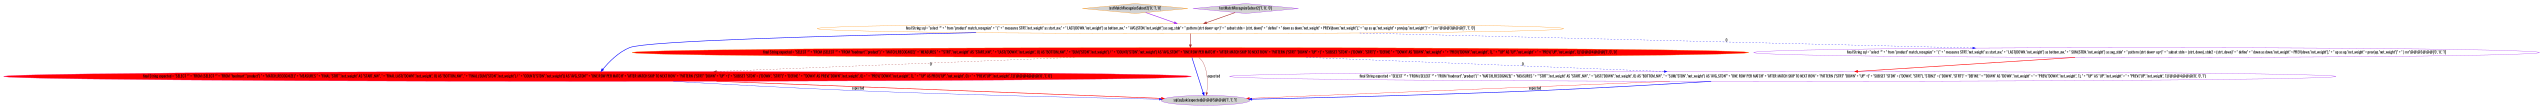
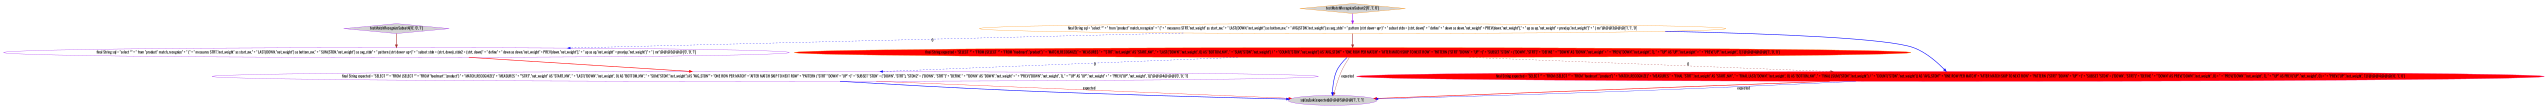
node "testMatchRecognizeSubset2['1', '0', '0']": removed
node "testMatchRecognizeSubset4['0', '0', '1']": added
